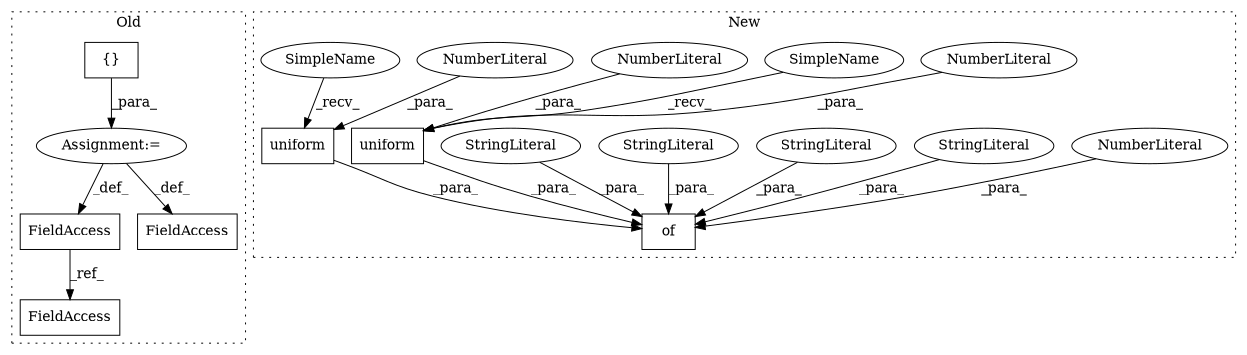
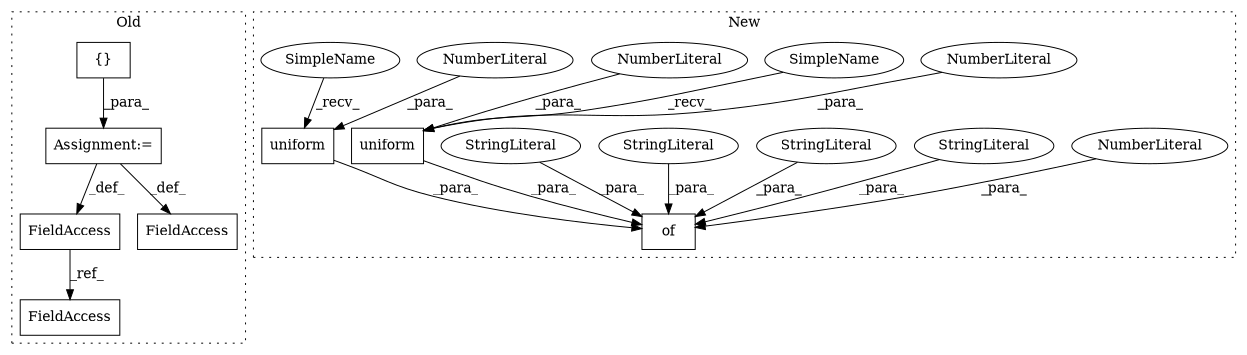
node "Assignment:=": shape ellipse -> box
